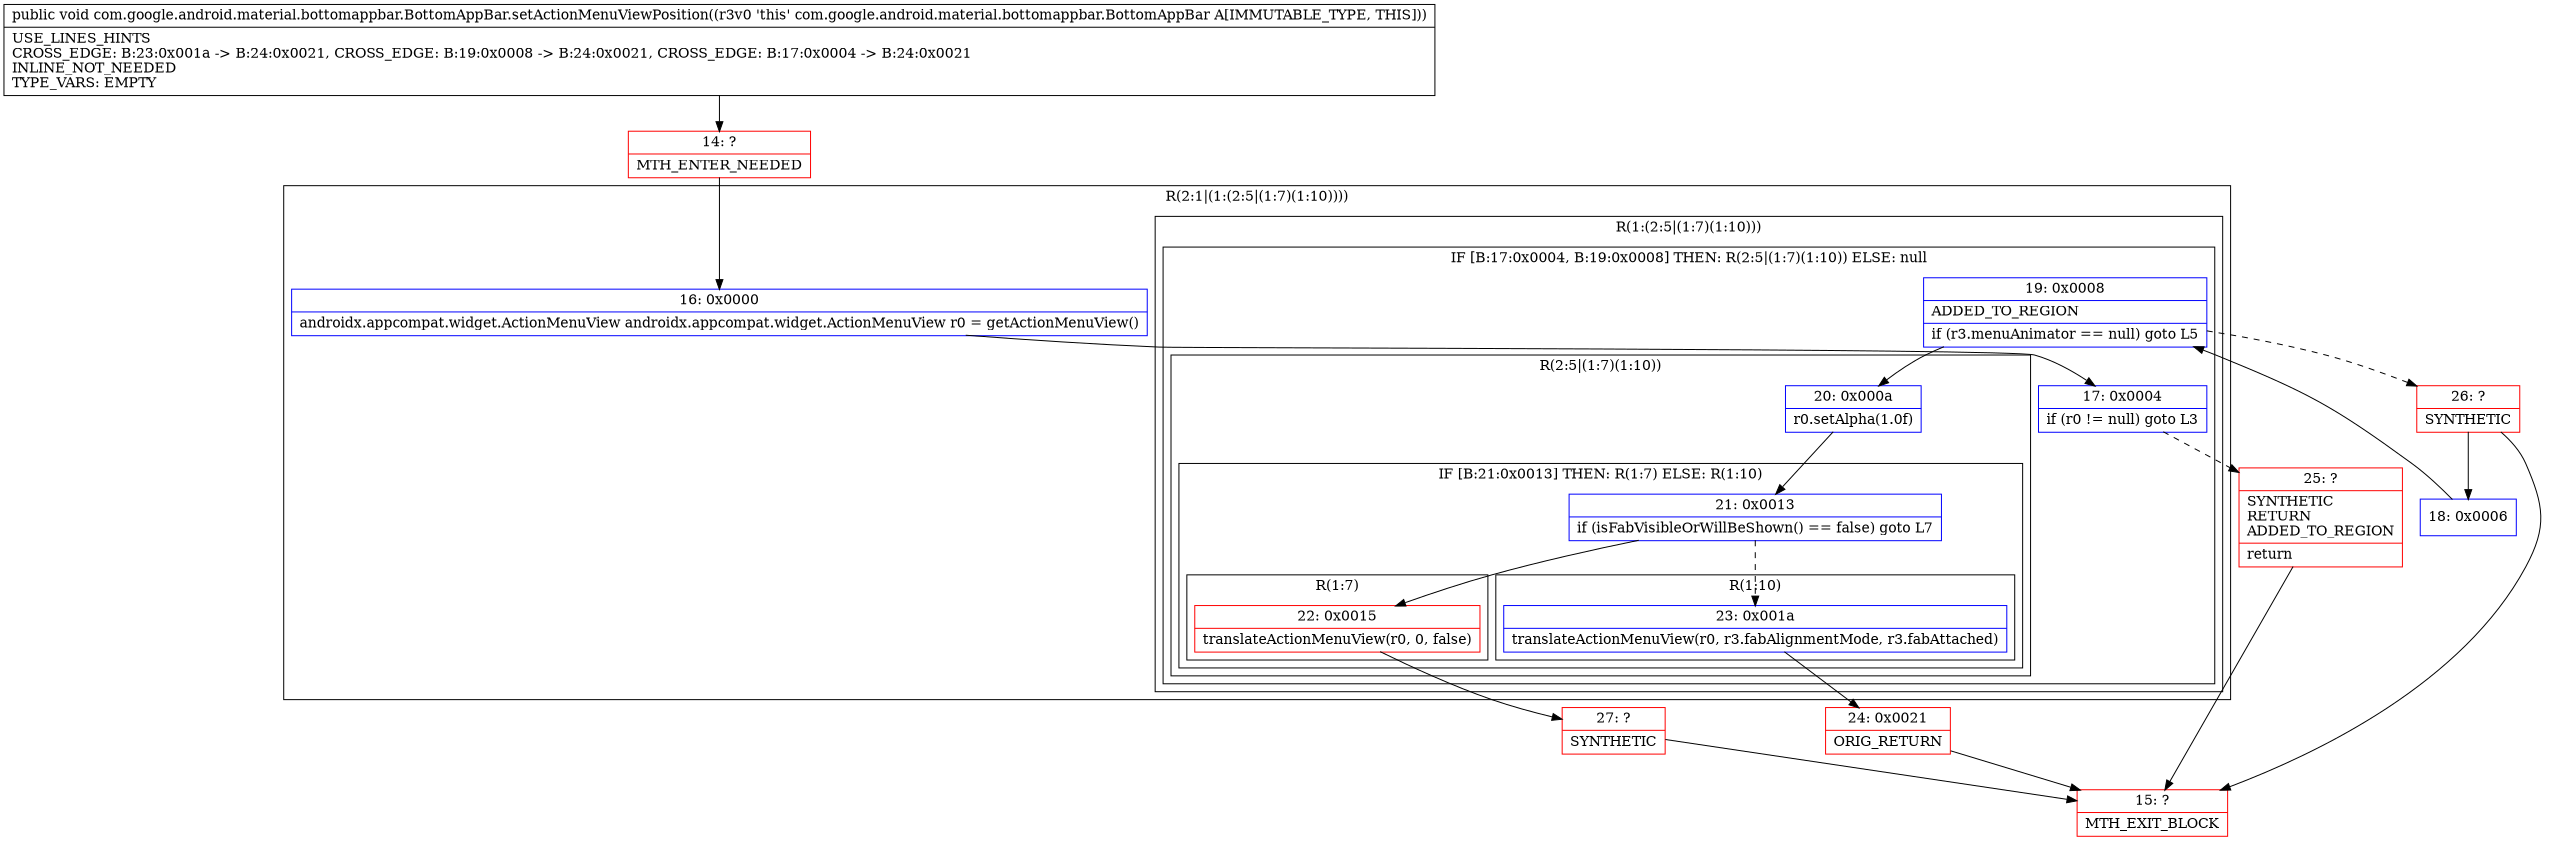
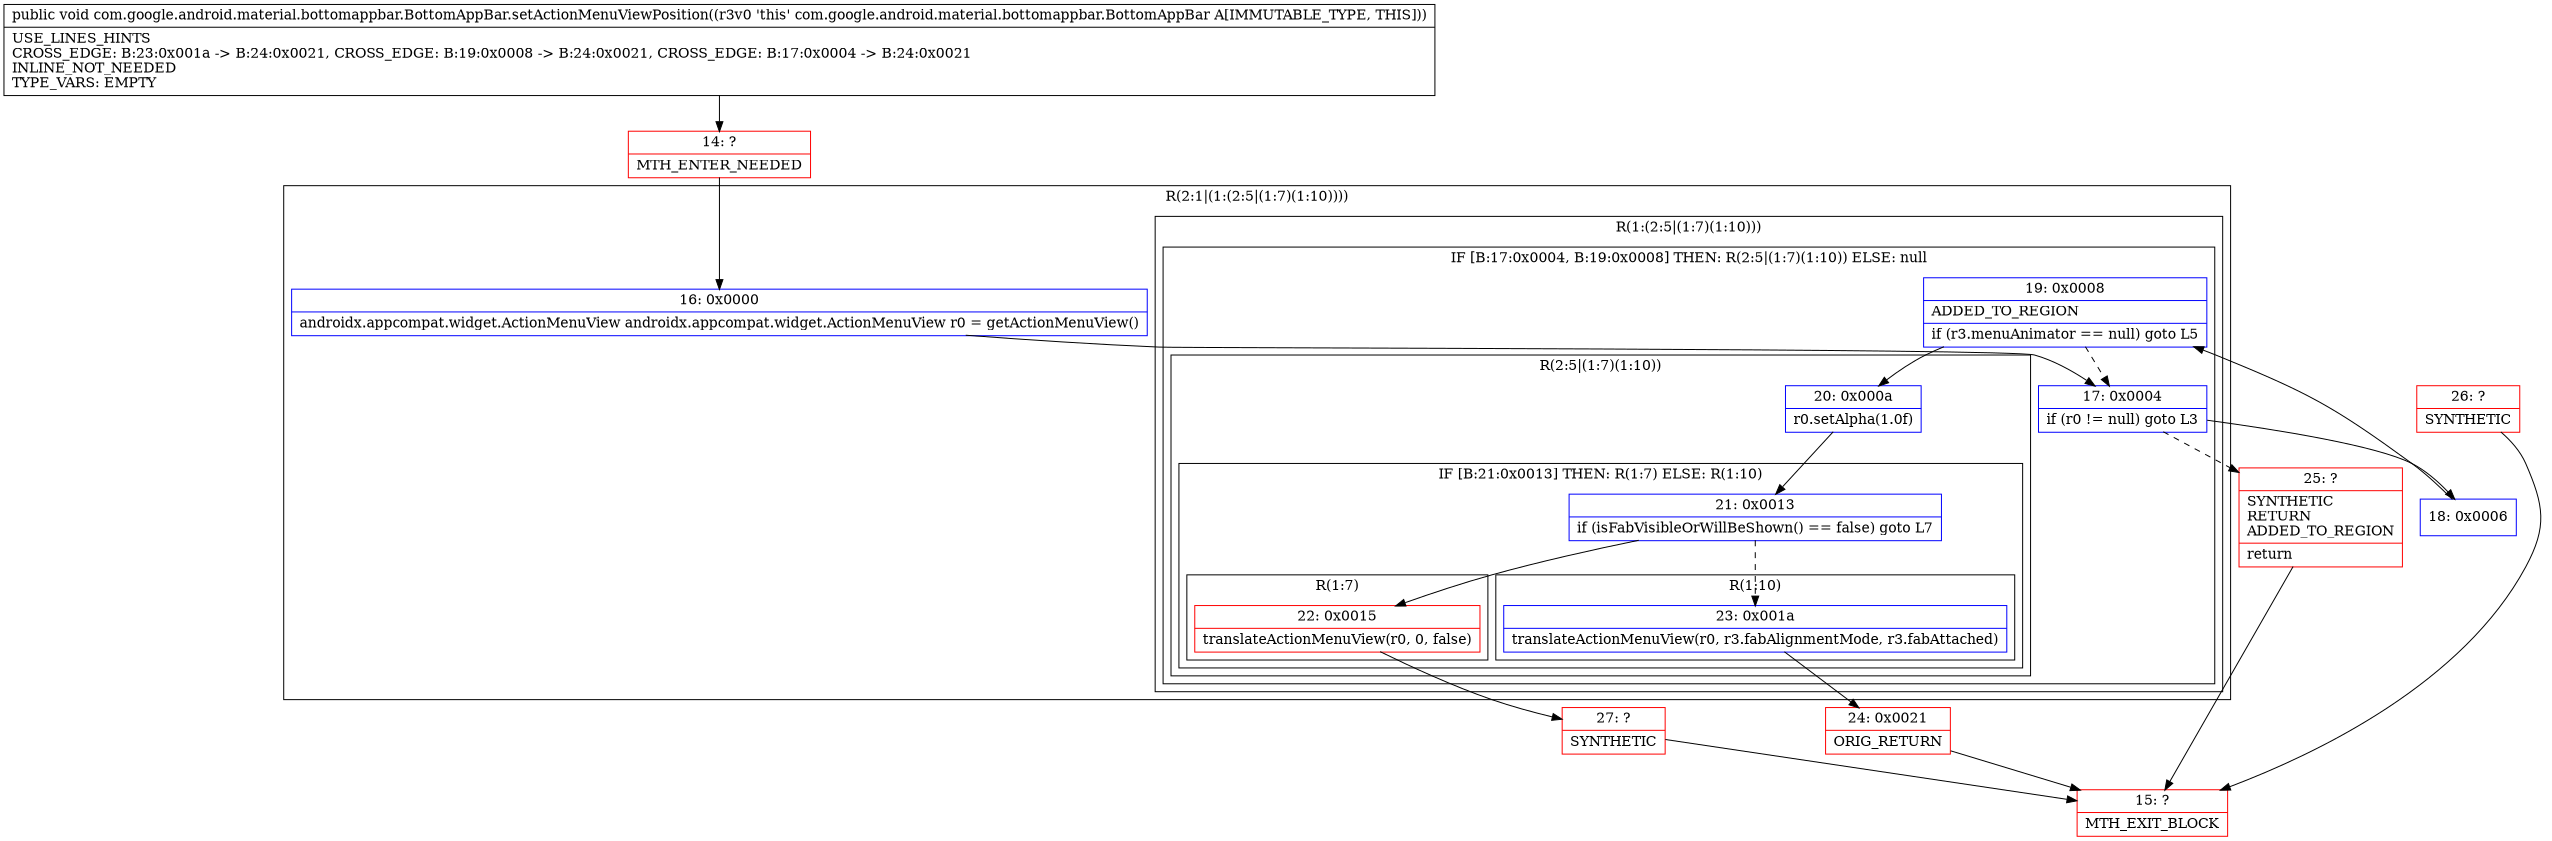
edge "19: 0x0008" -> "26: ?": now "19: 0x0008" -> "17: 0x0004"
edge "26: ?" -> "18: 0x0006": now "17: 0x0004" -> "18: 0x0006"
